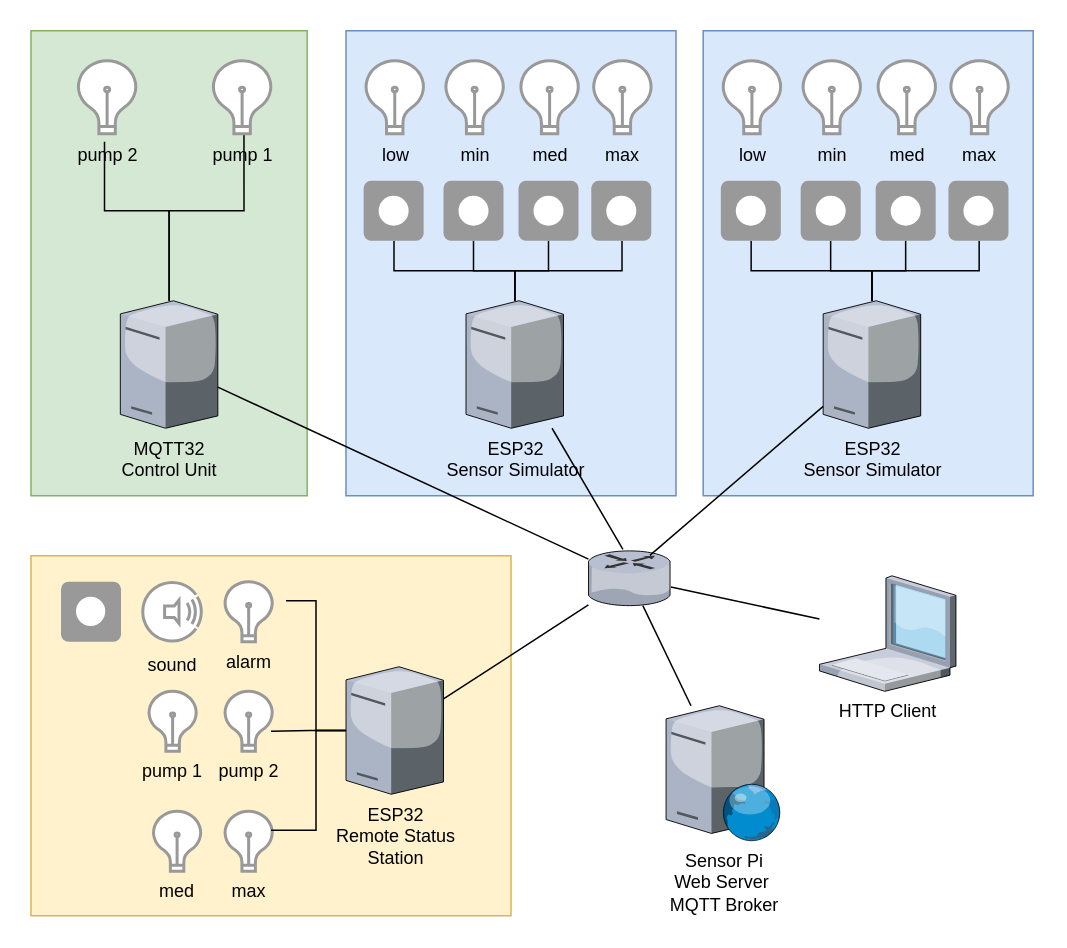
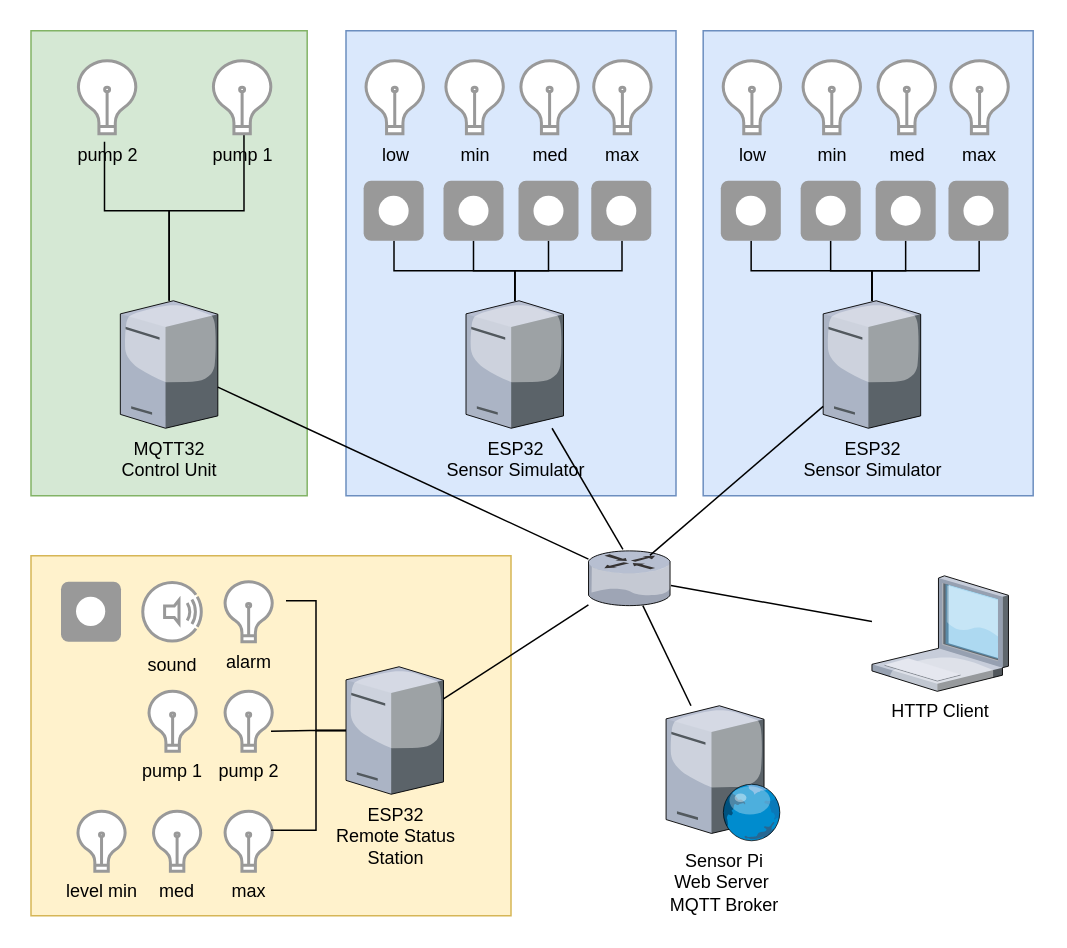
node "HTTP Client": moved (887, 634) -> (940, 634)
node "level min": added
